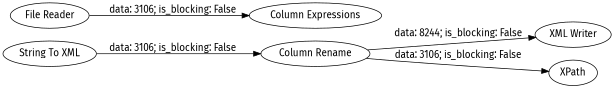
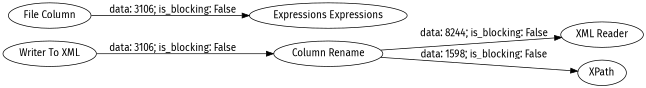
node "File Reader": label "File Reader" -> "File Column"
node "Column Expressions": label "Column Expressions" -> "Expressions Expressions"
node "XML Writer": label "XML Writer" -> "XML Reader"
node "String To XML": label "String To XML" -> "Writer To XML"
edge "Column Rename" -> "XPath": label "data: 3106; is_blocking: False" -> "data: 1598; is_blocking: False"
